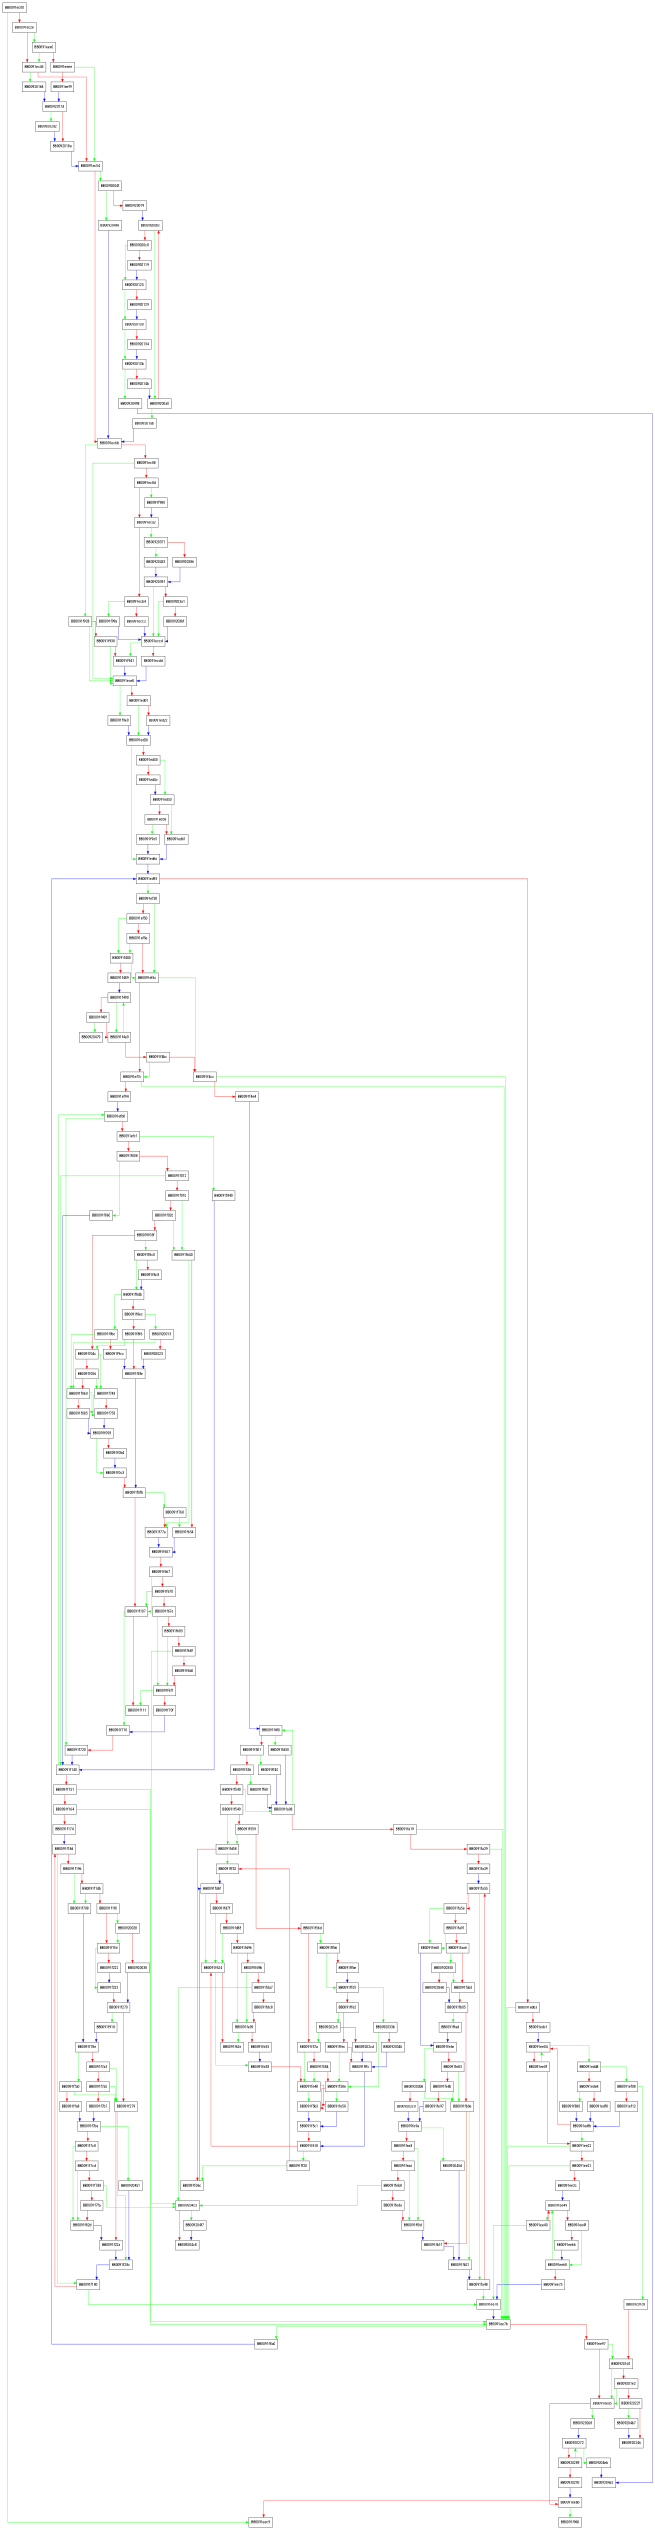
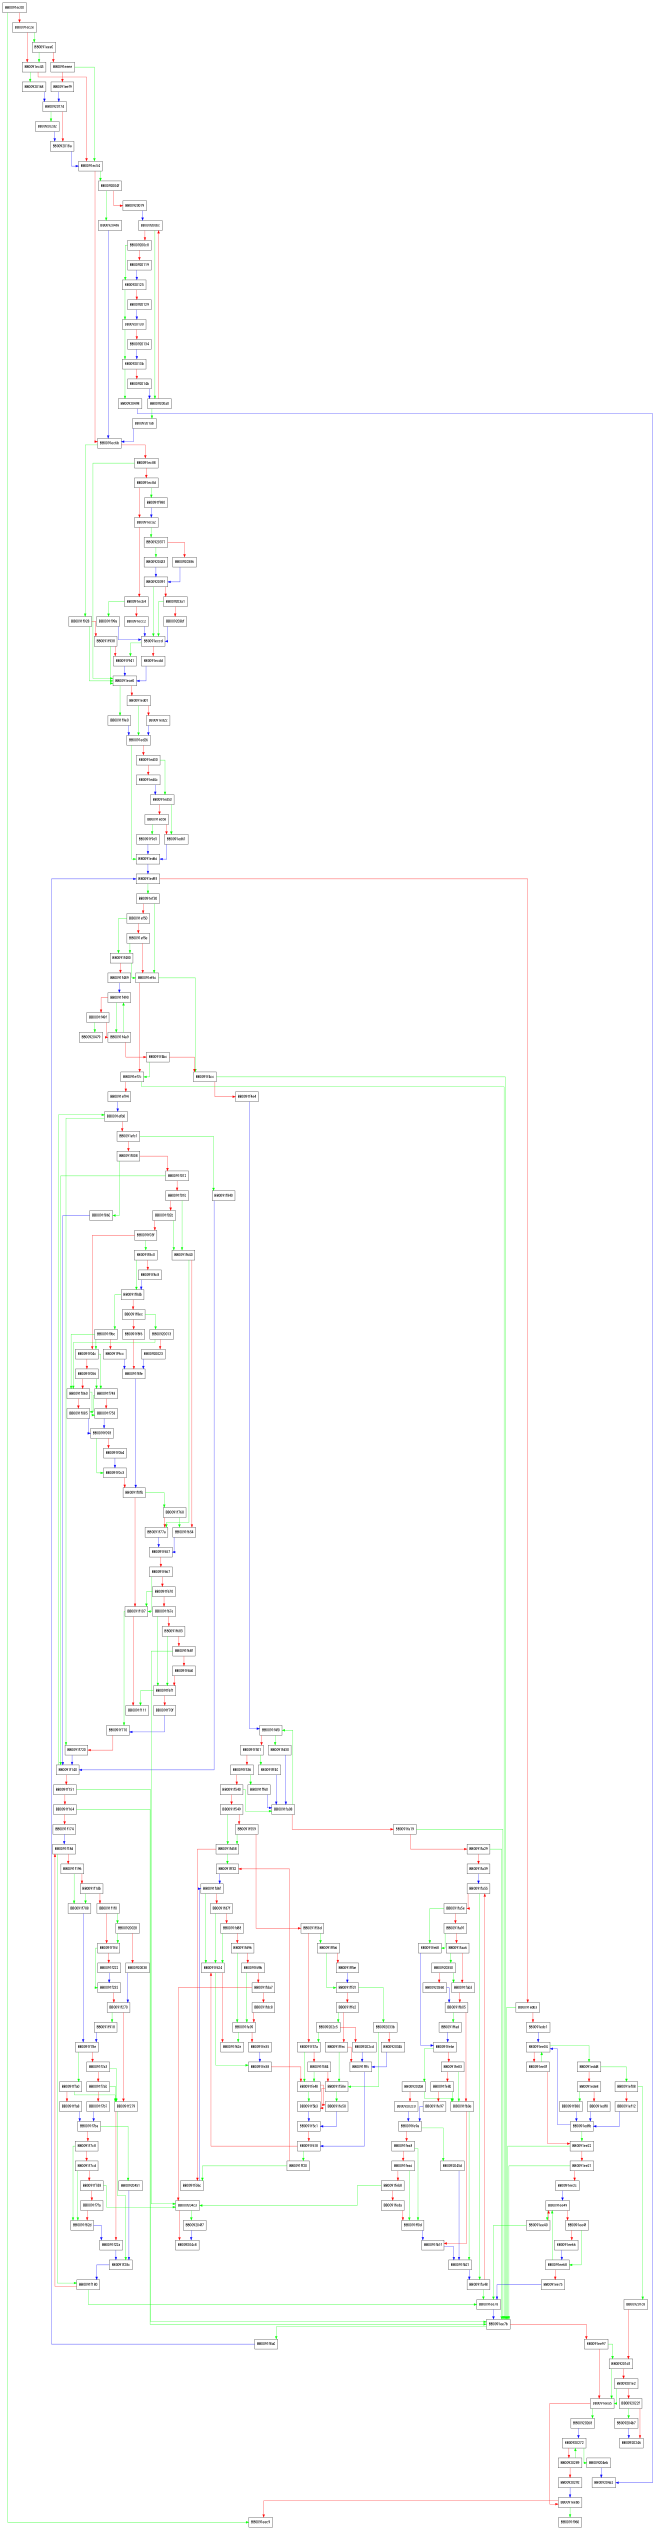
edge "BB0091f8f6" -> "BB0091f04c": now "BB0091f9bc" -> "BB0091f04c"
edge "BB0091fda7" -> "BB009204c3": color green -> red
edge "BB0091edfb" -> "BB0091ee04": color red -> blue
